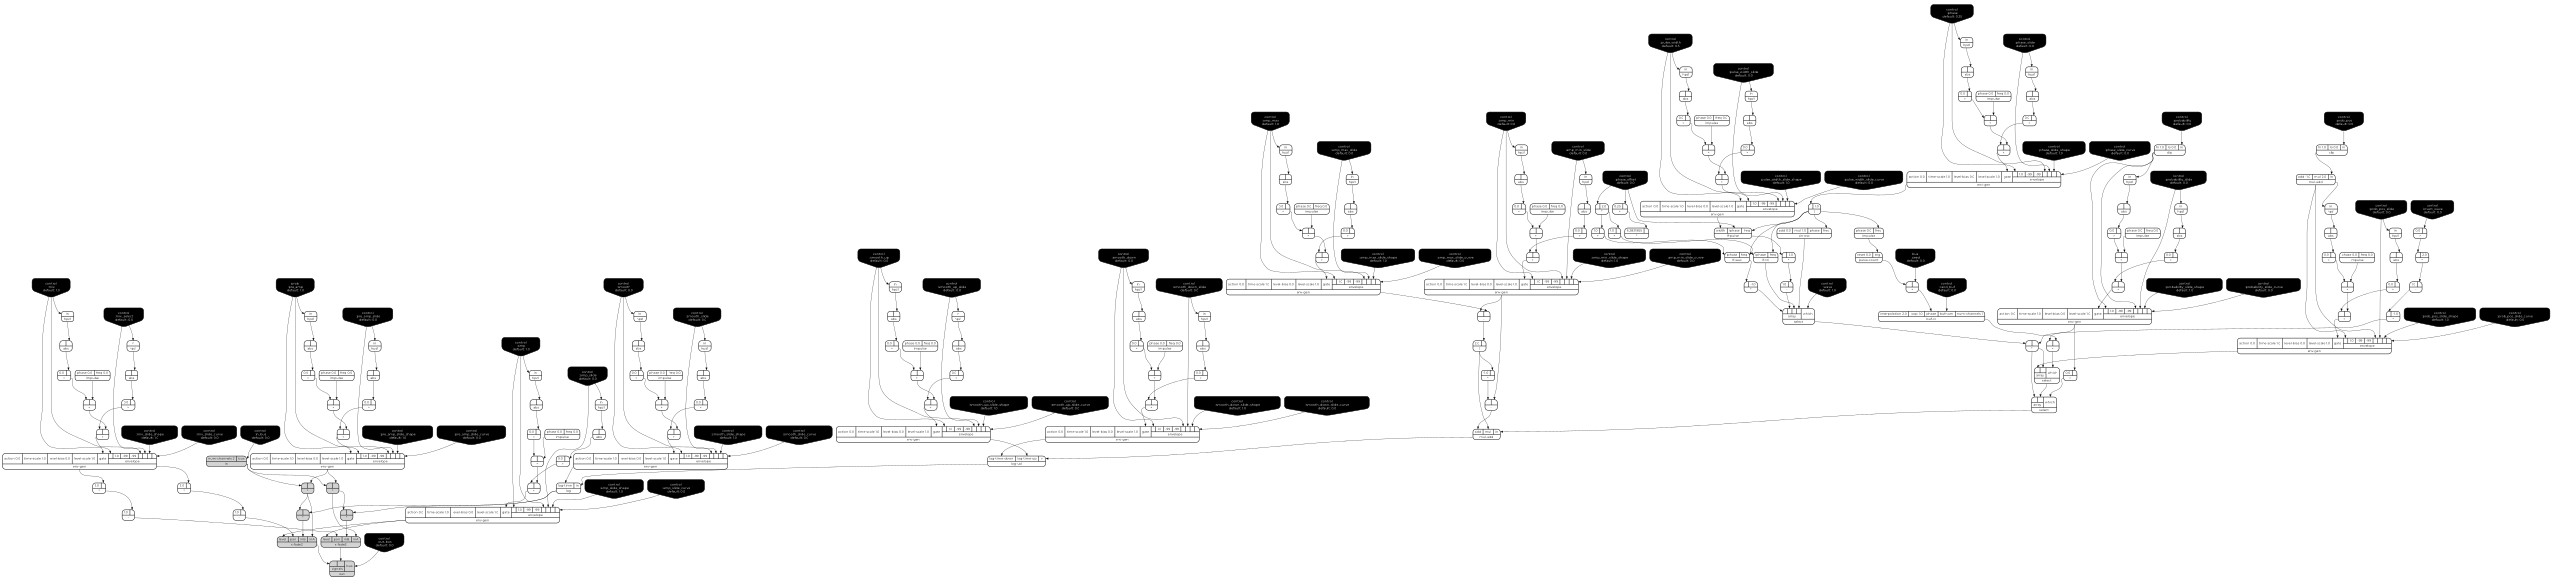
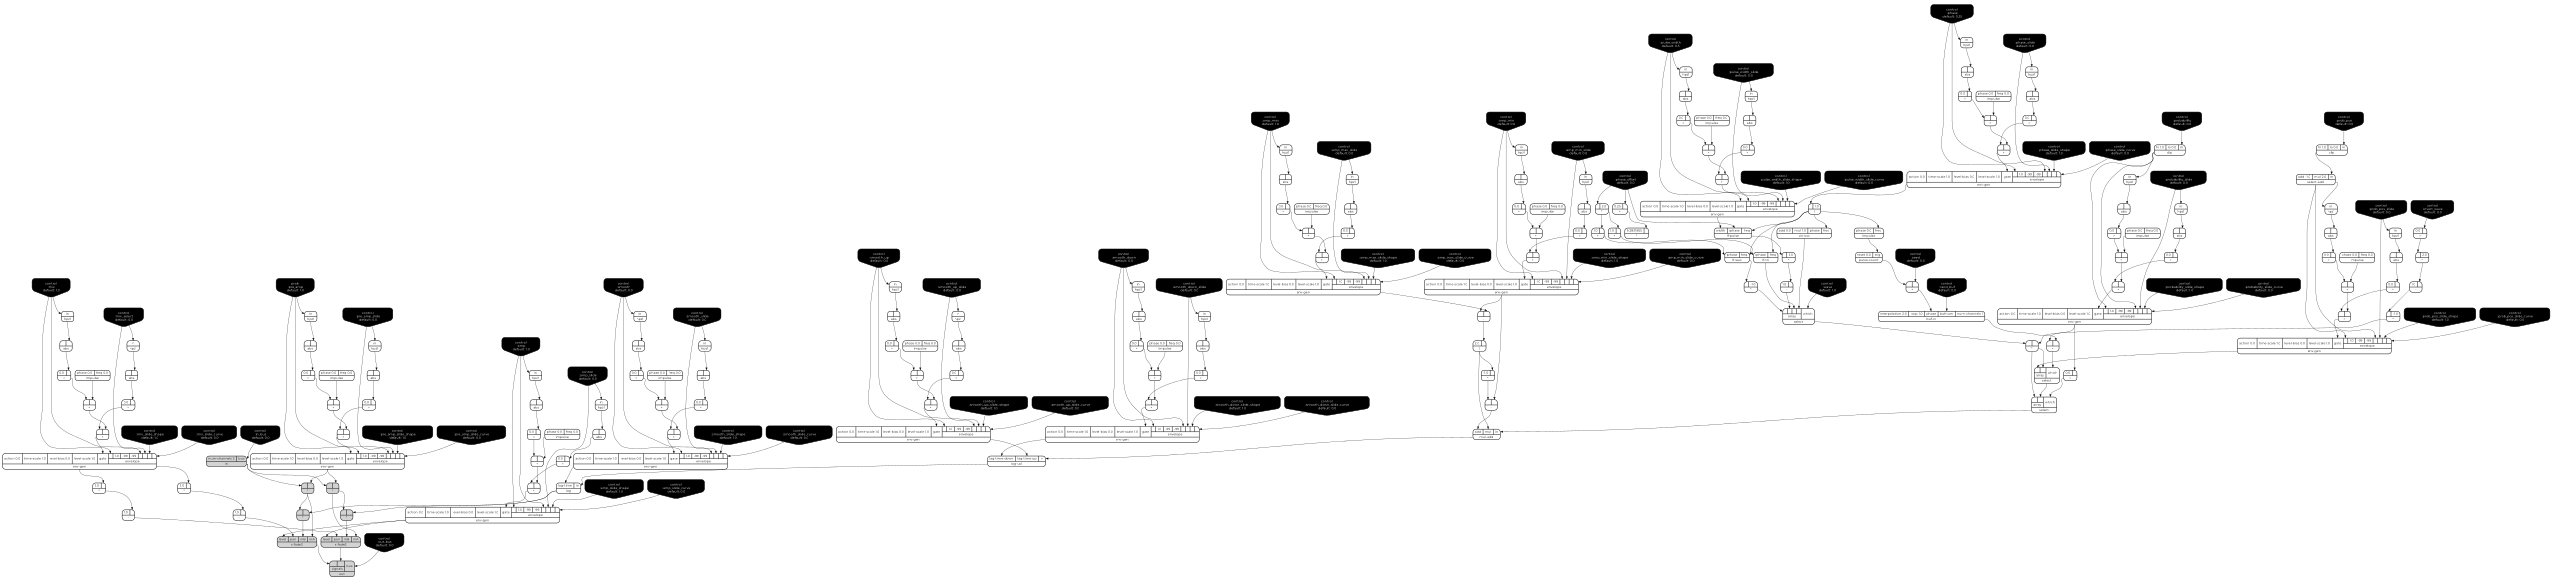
node "add -1.0": text "mul-add" -> "select-add"
node "bus :seed default: 0.0": label "bus :seed default: 0.0" -> "control :seed default: 0.0"
